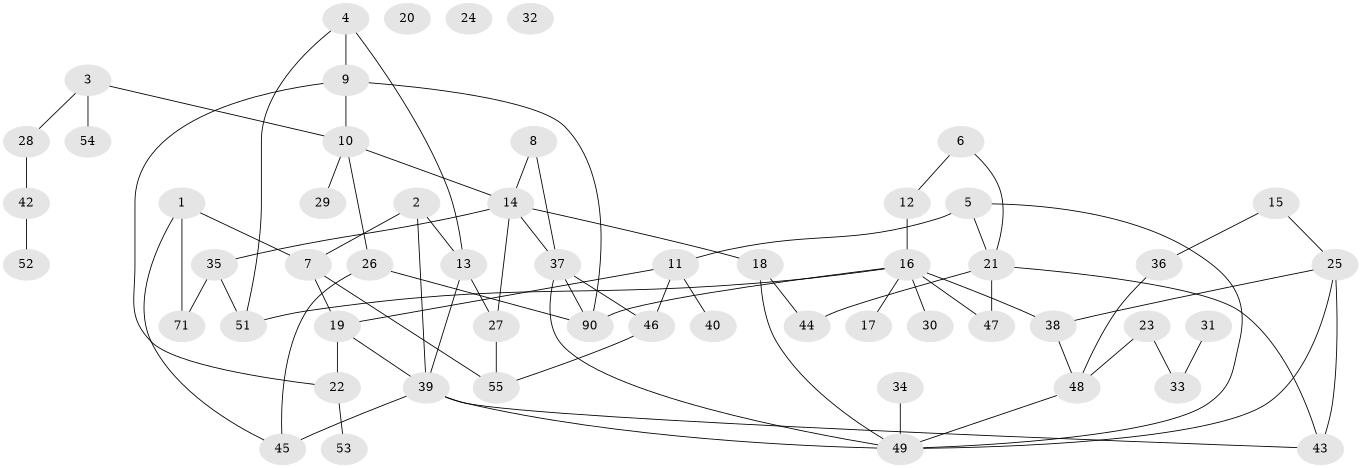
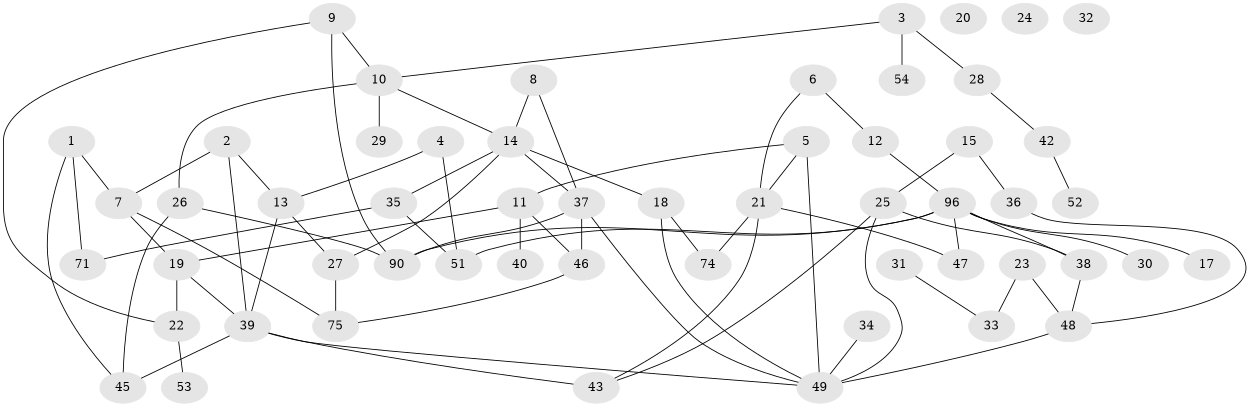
edge "4" -- "9": removed
node "16": label "16" -> "96"
node "44": label "44" -> "74"
node "55": label "55" -> "75"
